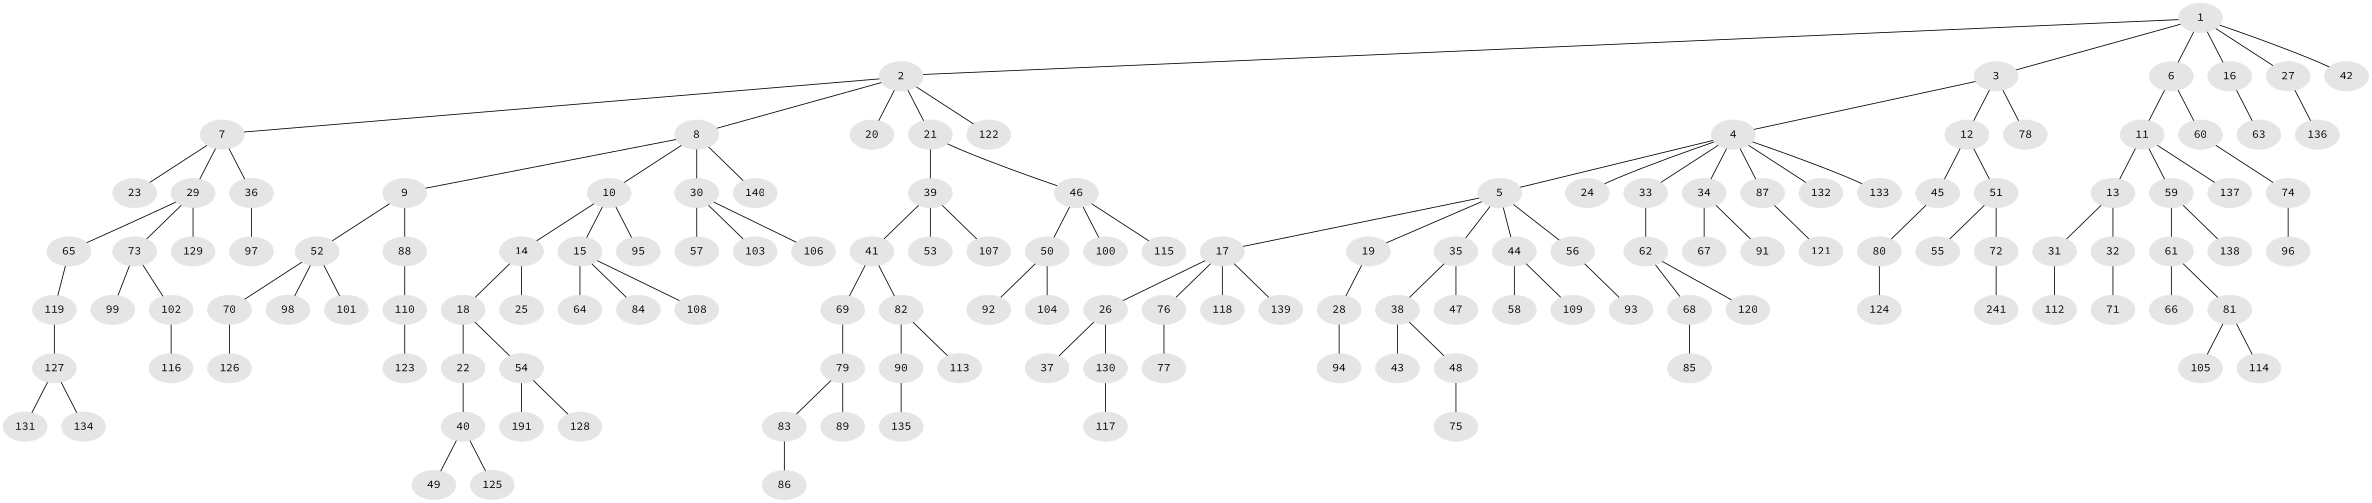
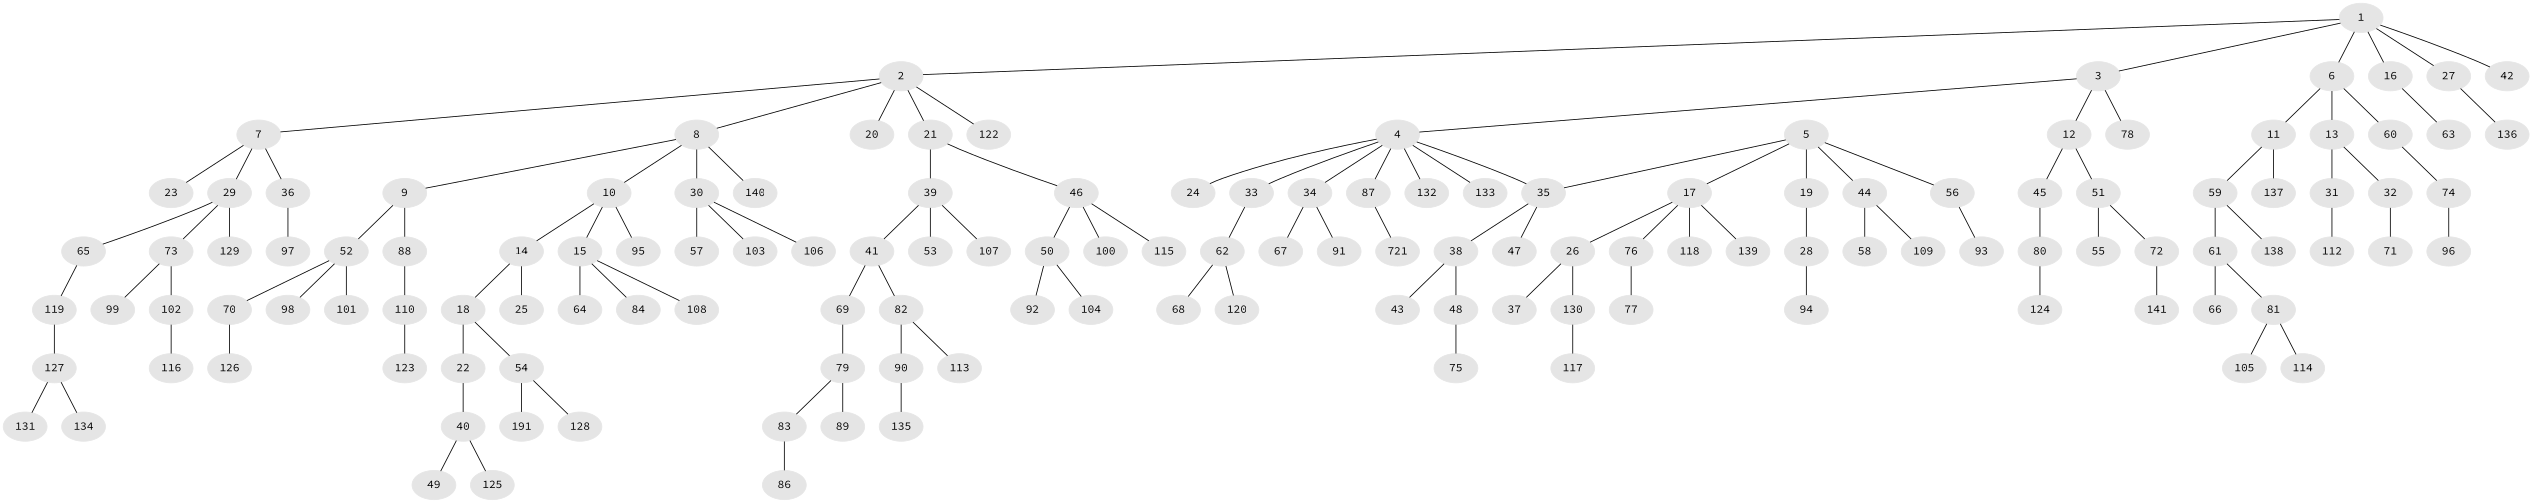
edge "4" -- "5": now "4" -- "35"
edge "11" -- "13": now "6" -- "13"
node "121": label "121" -> "721"
node "241": label "241" -> "141"
node "85": removed
